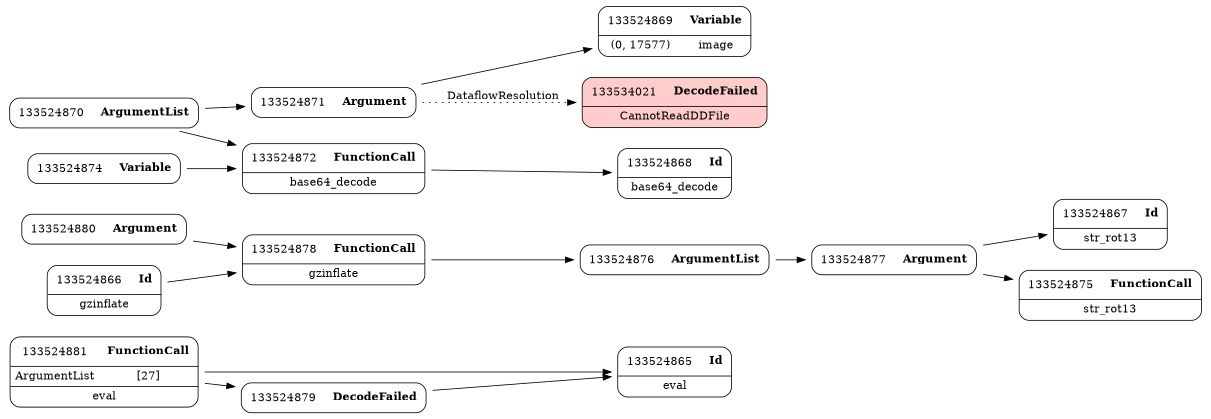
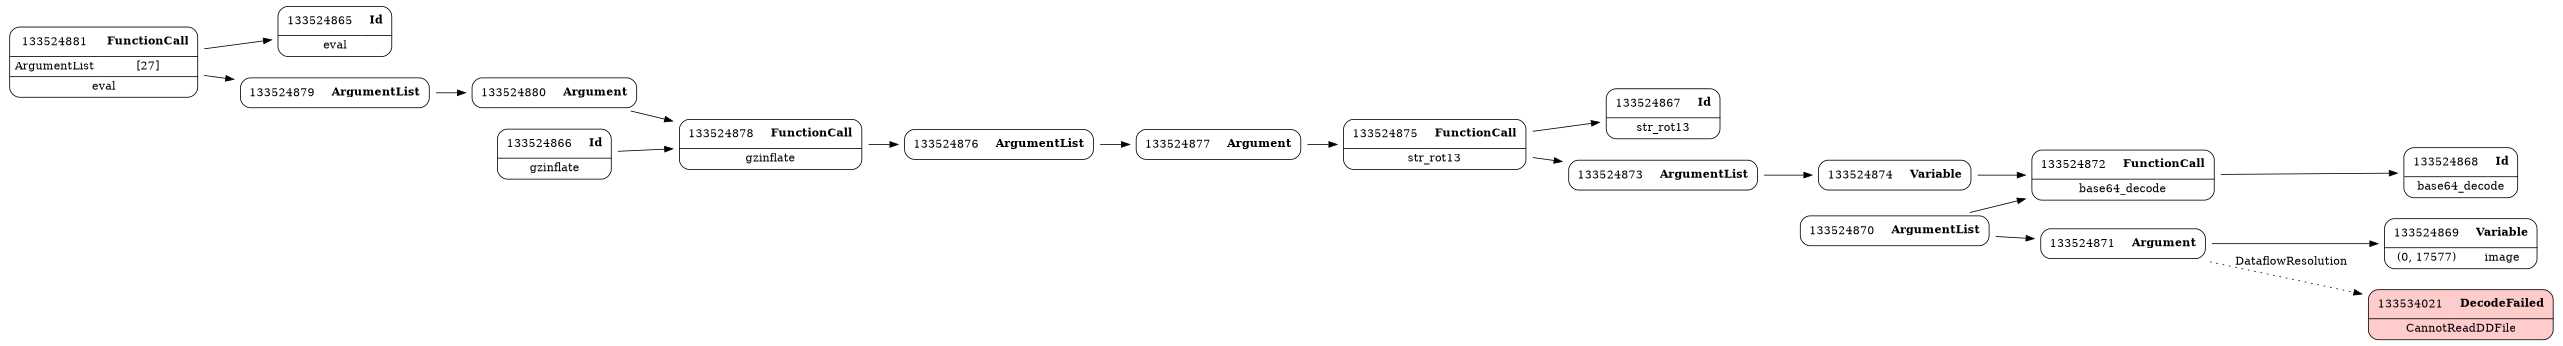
node "133524873": added
edge "133524877" -> "133524867": now "133524875" -> "133524867"
edge "133524879" -> "133524865": now "133524879" -> "133524880"
node "133524879": text "DecodeFailed" -> "ArgumentList"
